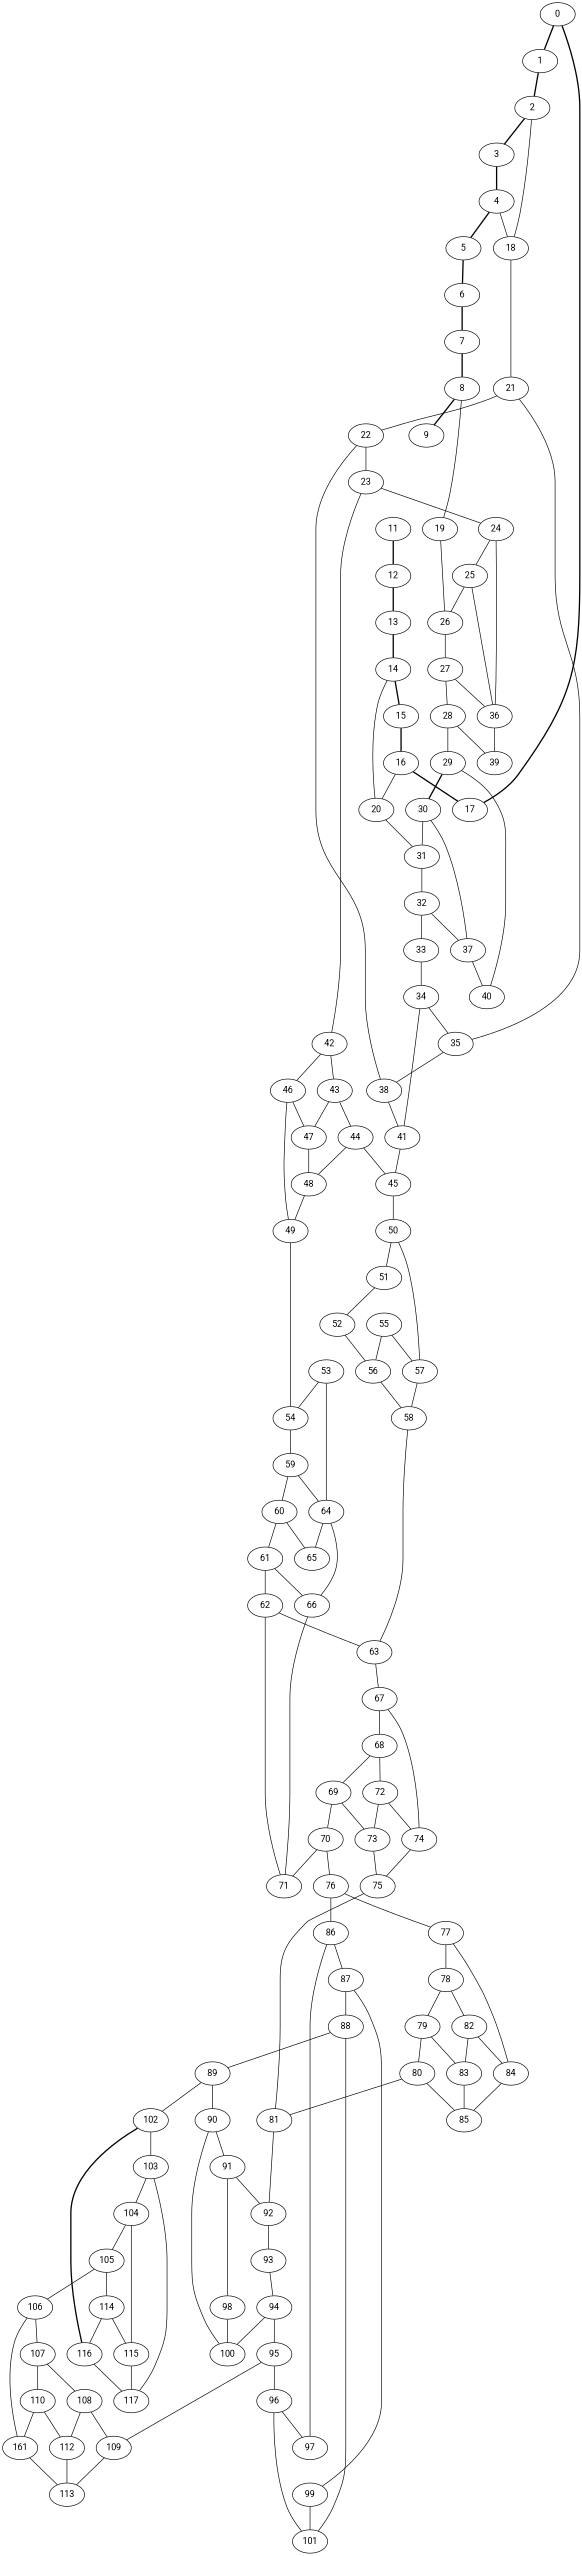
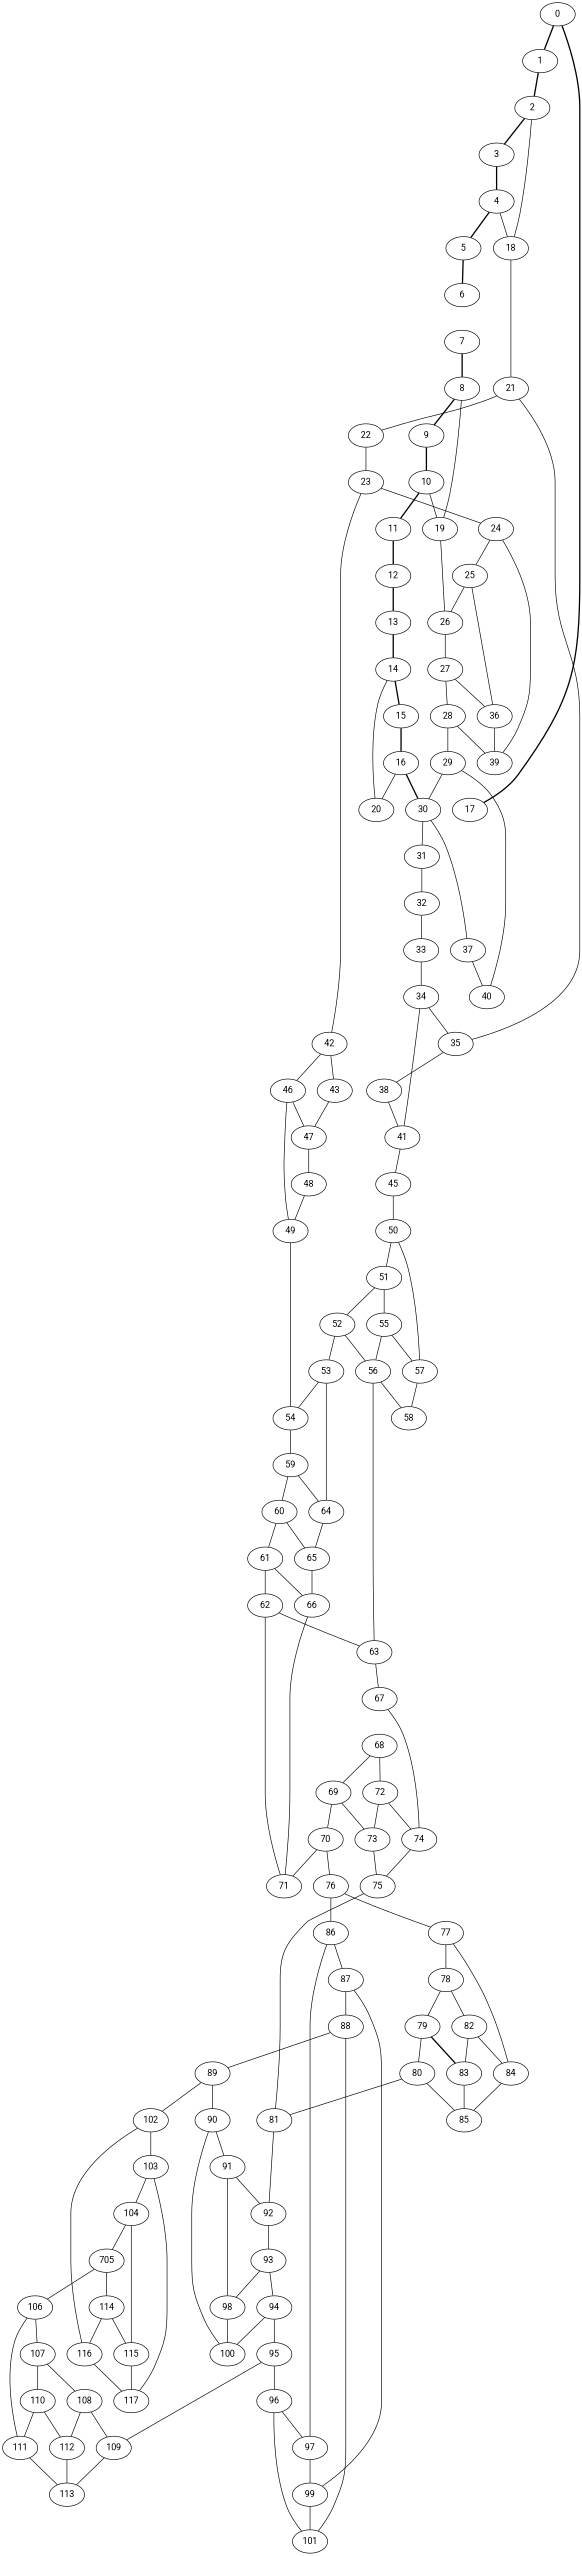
edge "6" -- "7": removed
node "10": added
edge "24" -- "36": now "24" -- "39"
edge "22" -- "38": removed
edge "29" -- "30": style bold -> solid
edge "16" -- "17": now "16" -- "30"
edge "20" -- "31": removed
edge "32" -- "37": removed
node "44": removed
edge "51" -- "55": added
edge "52" -- "53": added
edge "58" -- "63": now "56" -- "63"
edge "64" -- "66": now "65" -- "66"
edge "67" -- "68": removed
edge "79" -- "83": style solid -> bold
edge "102" -- "116": style bold -> solid
node "105": label "105" -> "705"
edge "93" -- "98": added
node "161": label "161" -> "111"
edge "97" -- "99": added
